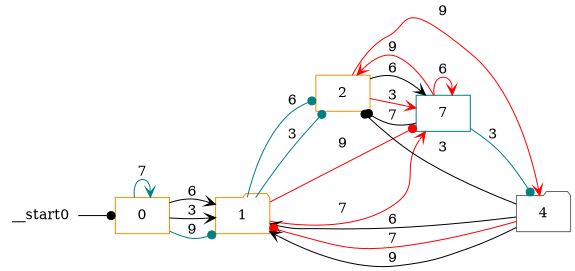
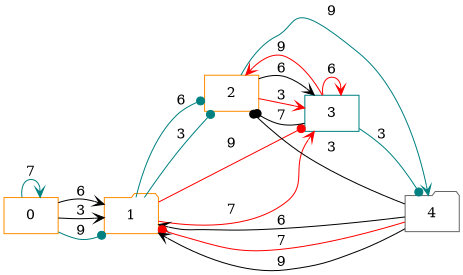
edge "2" -> "4": color red -> teal
node "7": label "7" -> "3"
node "__start0": removed
